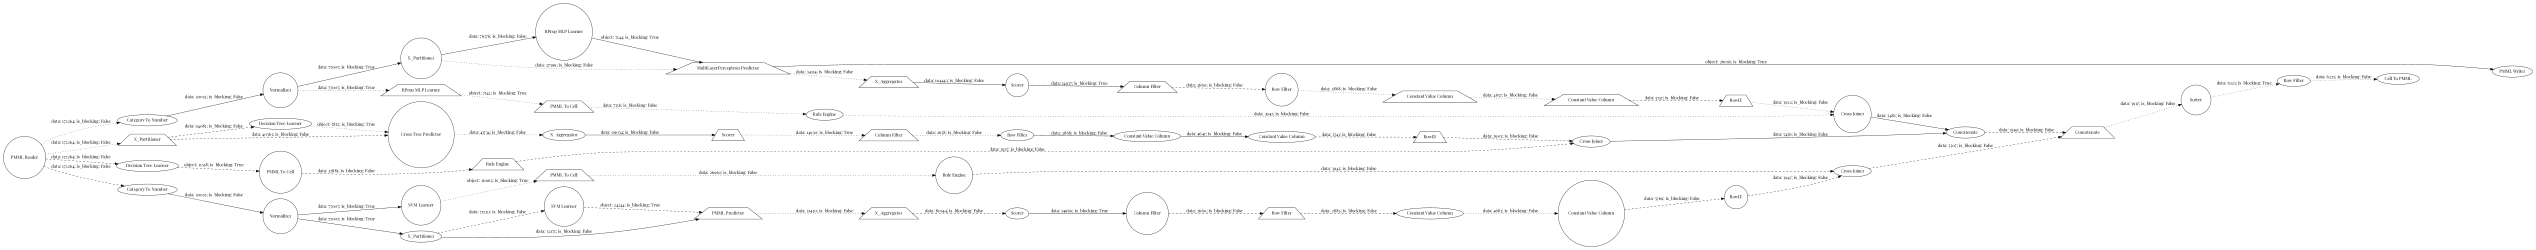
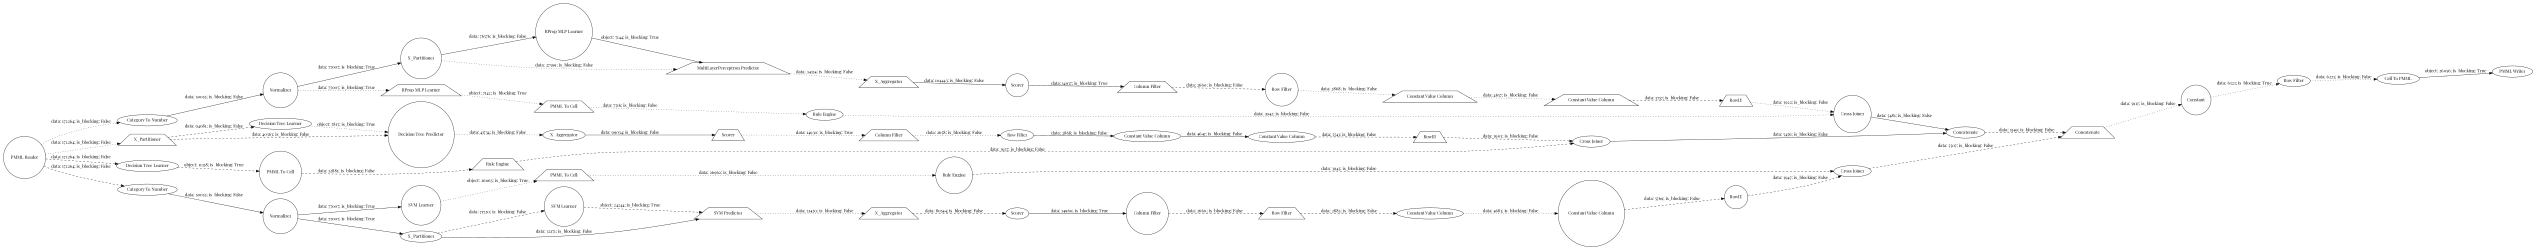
edge "MultiLayerPerceptron Predictor" -> "PMML Writer": now "Cell To PMML" -> "PMML Writer"
node "Sorter": label "Sorter" -> "Constant"
node "Cross Tree Predictor": label "Cross Tree Predictor" -> "Decision Tree Predictor"
node "PMML Predictor": label "PMML Predictor" -> "SVM Predictor"
